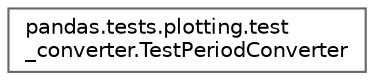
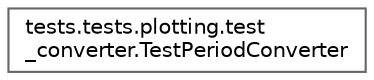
node "pandas.tests.plotting.test _converter.TestPeriodConverter": label "pandas.tests.plotting.test _converter.TestPeriodConverter" -> "tests.tests.plotting.test _converter.TestPeriodConverter"
